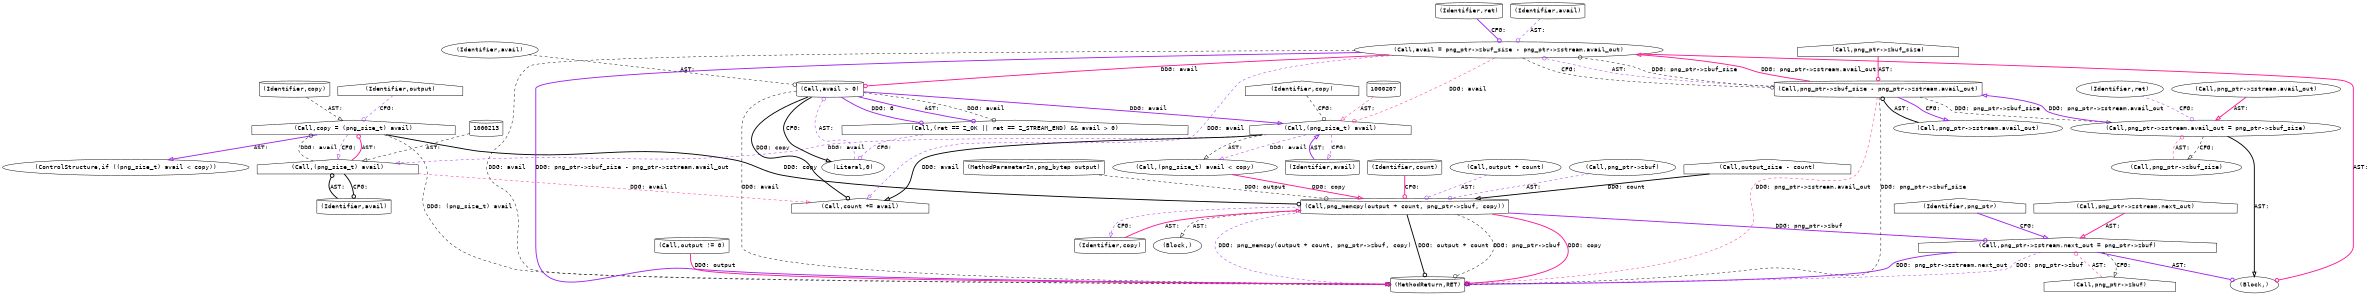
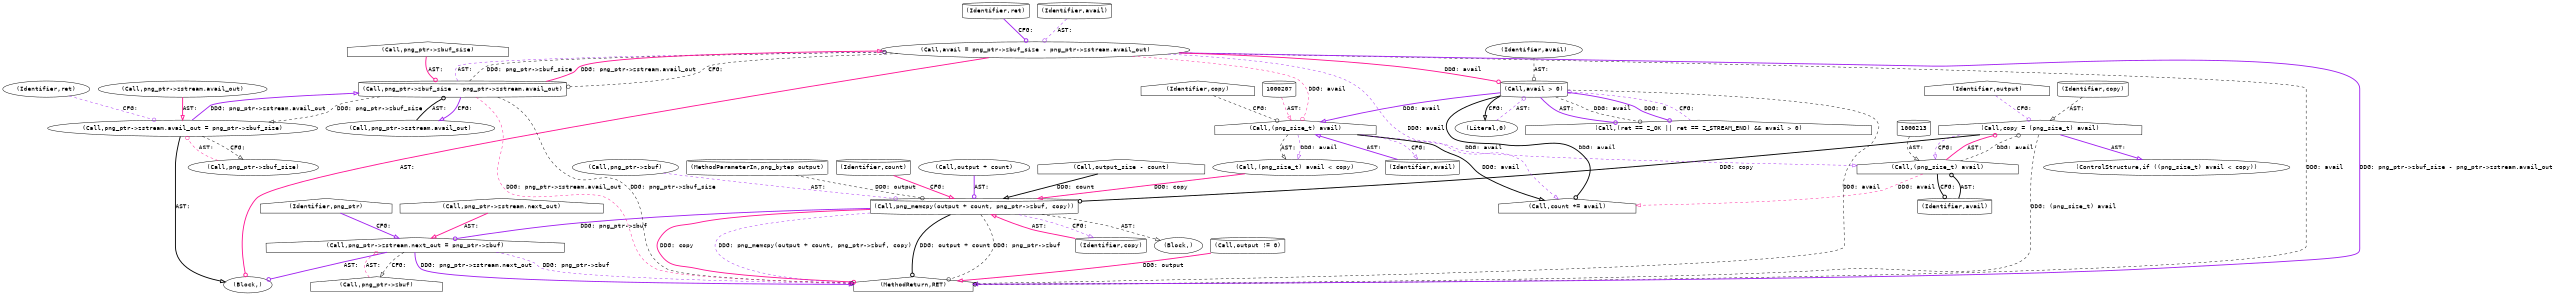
edge "(Call,(ret == Z_OK || ret == Z_STREAM_END) && avail > 0)" -> "(Literal,0)": now "(Call,(ret == Z_OK || ret == Z_STREAM_END) && avail > 0)" -> "(Call,avail > 0)"
edge "(Call,avail > 0)" -> "(Call,count += avail)": label "DDG: copy" -> "DDG: avail"
edge "(Identifier,count)" -> "(Call,png_memcpy(output + count, png_ptr->zbuf, copy))": arrowhead odot -> onormal
edge "(Call,output + count)" -> "(Call,png_memcpy(output + count, png_ptr->zbuf, copy))": style dashed -> bold
node "(MethodReturn,RET)": shape cylinder -> house
